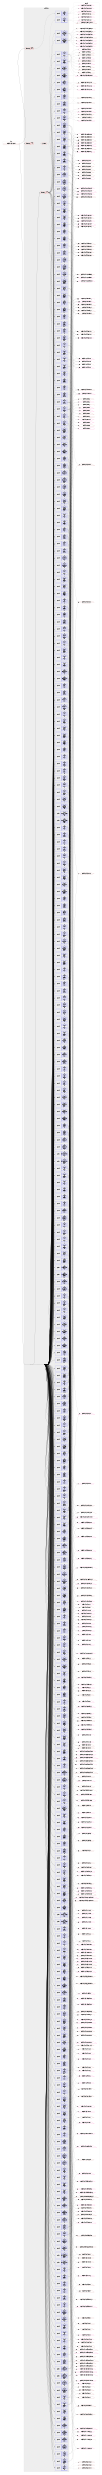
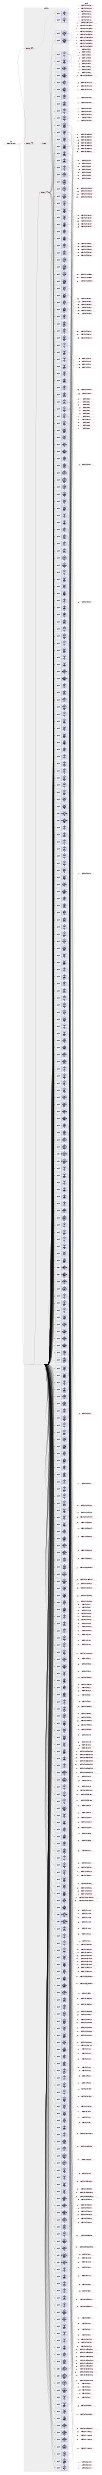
node "portage://dev-haskell/mono-traversable-0.7.0": added
